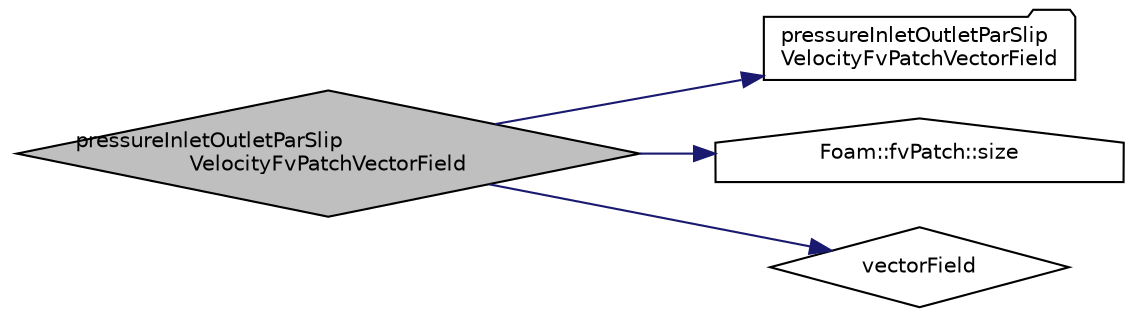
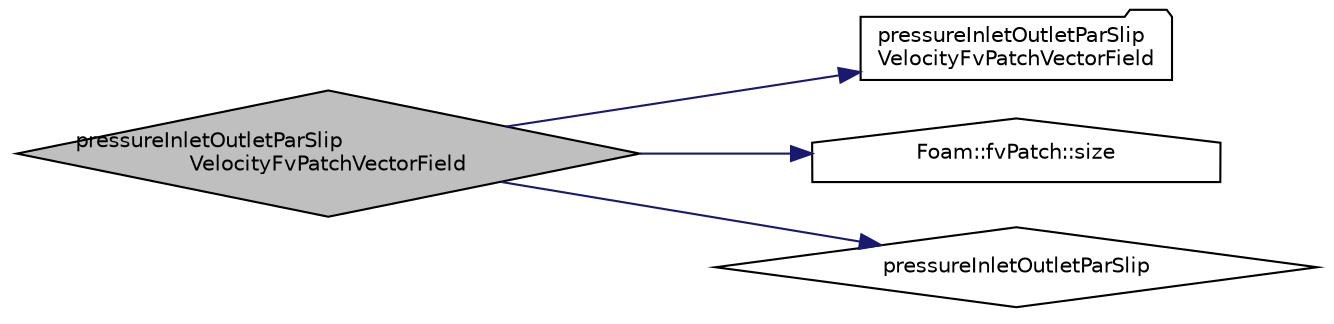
node "vectorField": label "vectorField" -> "pressureInletOutletParSlip"
